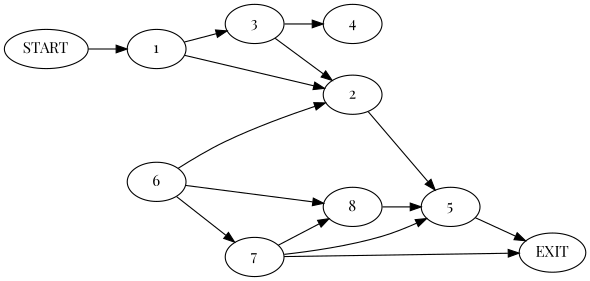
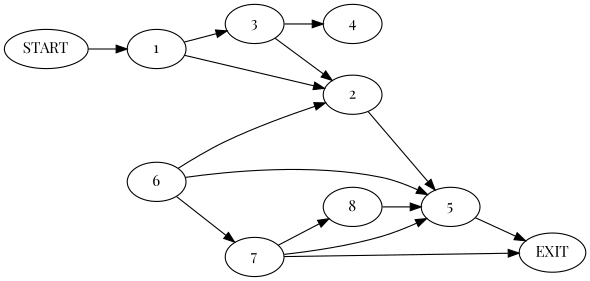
edge "6" -> "8": now "6" -> "5"
